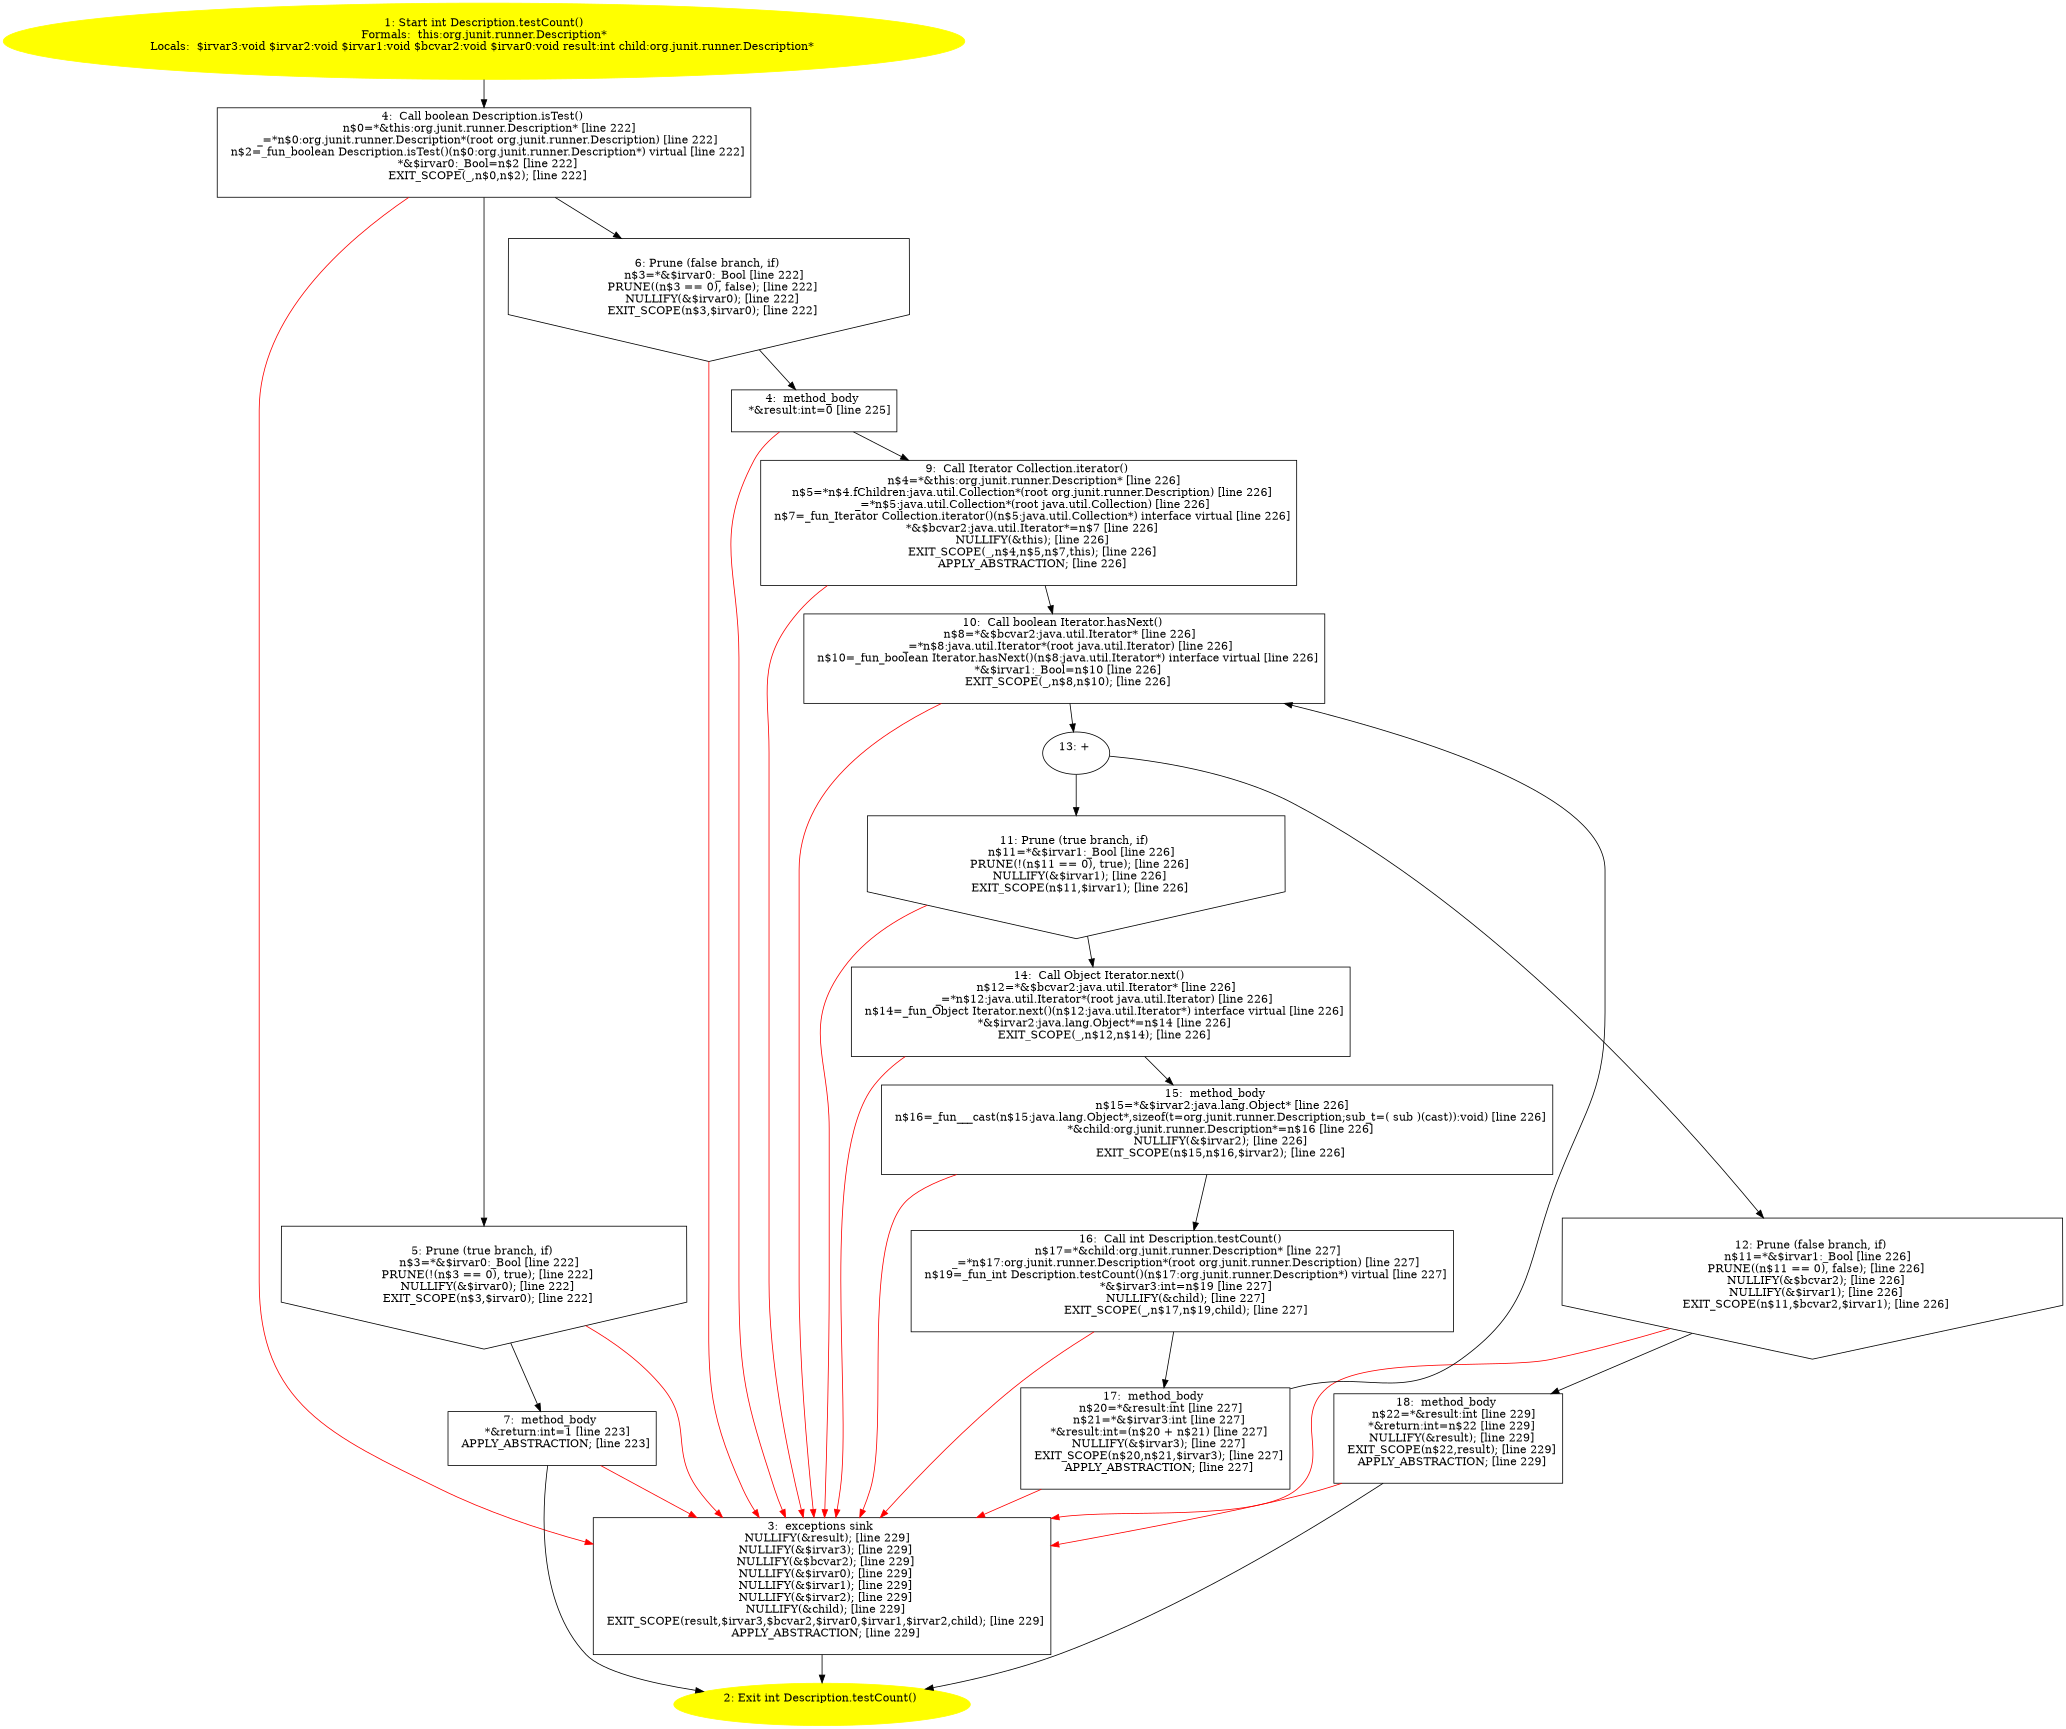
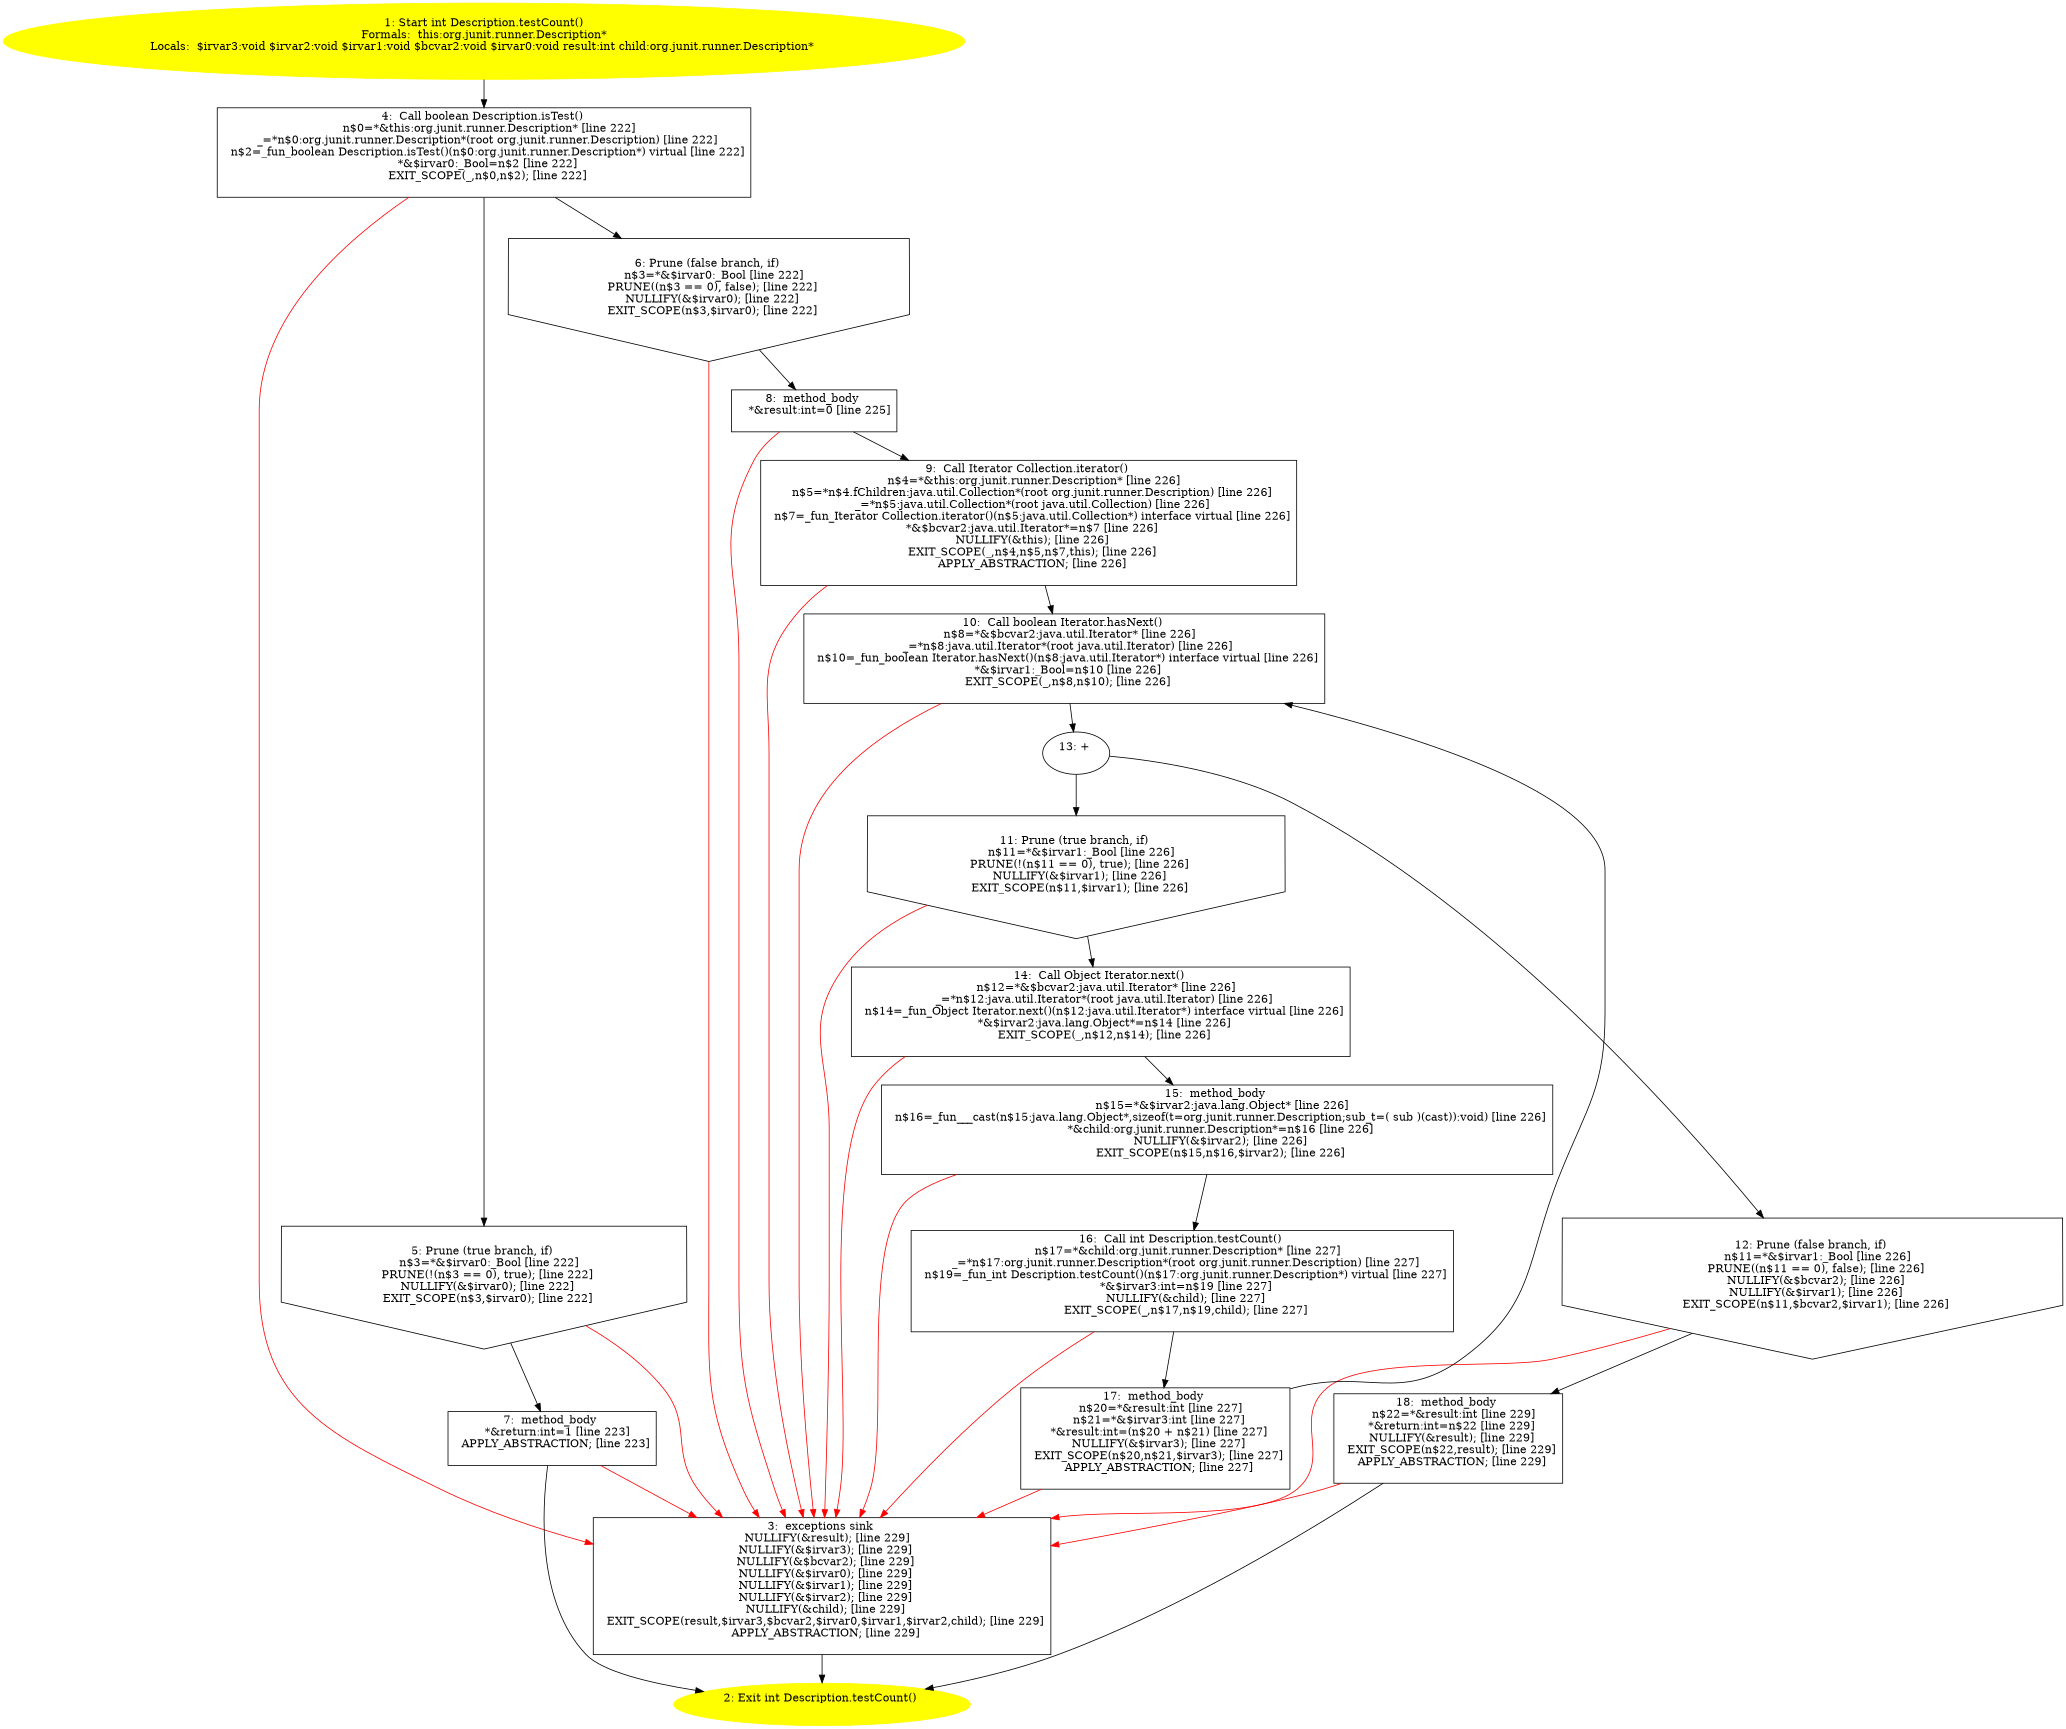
node "4:  method_body *&result:int=0 [line 225]": label "4:  method_body *&result:int=0 [line 225]" -> "8:  method_body *&result:int=0 [line 225]"
